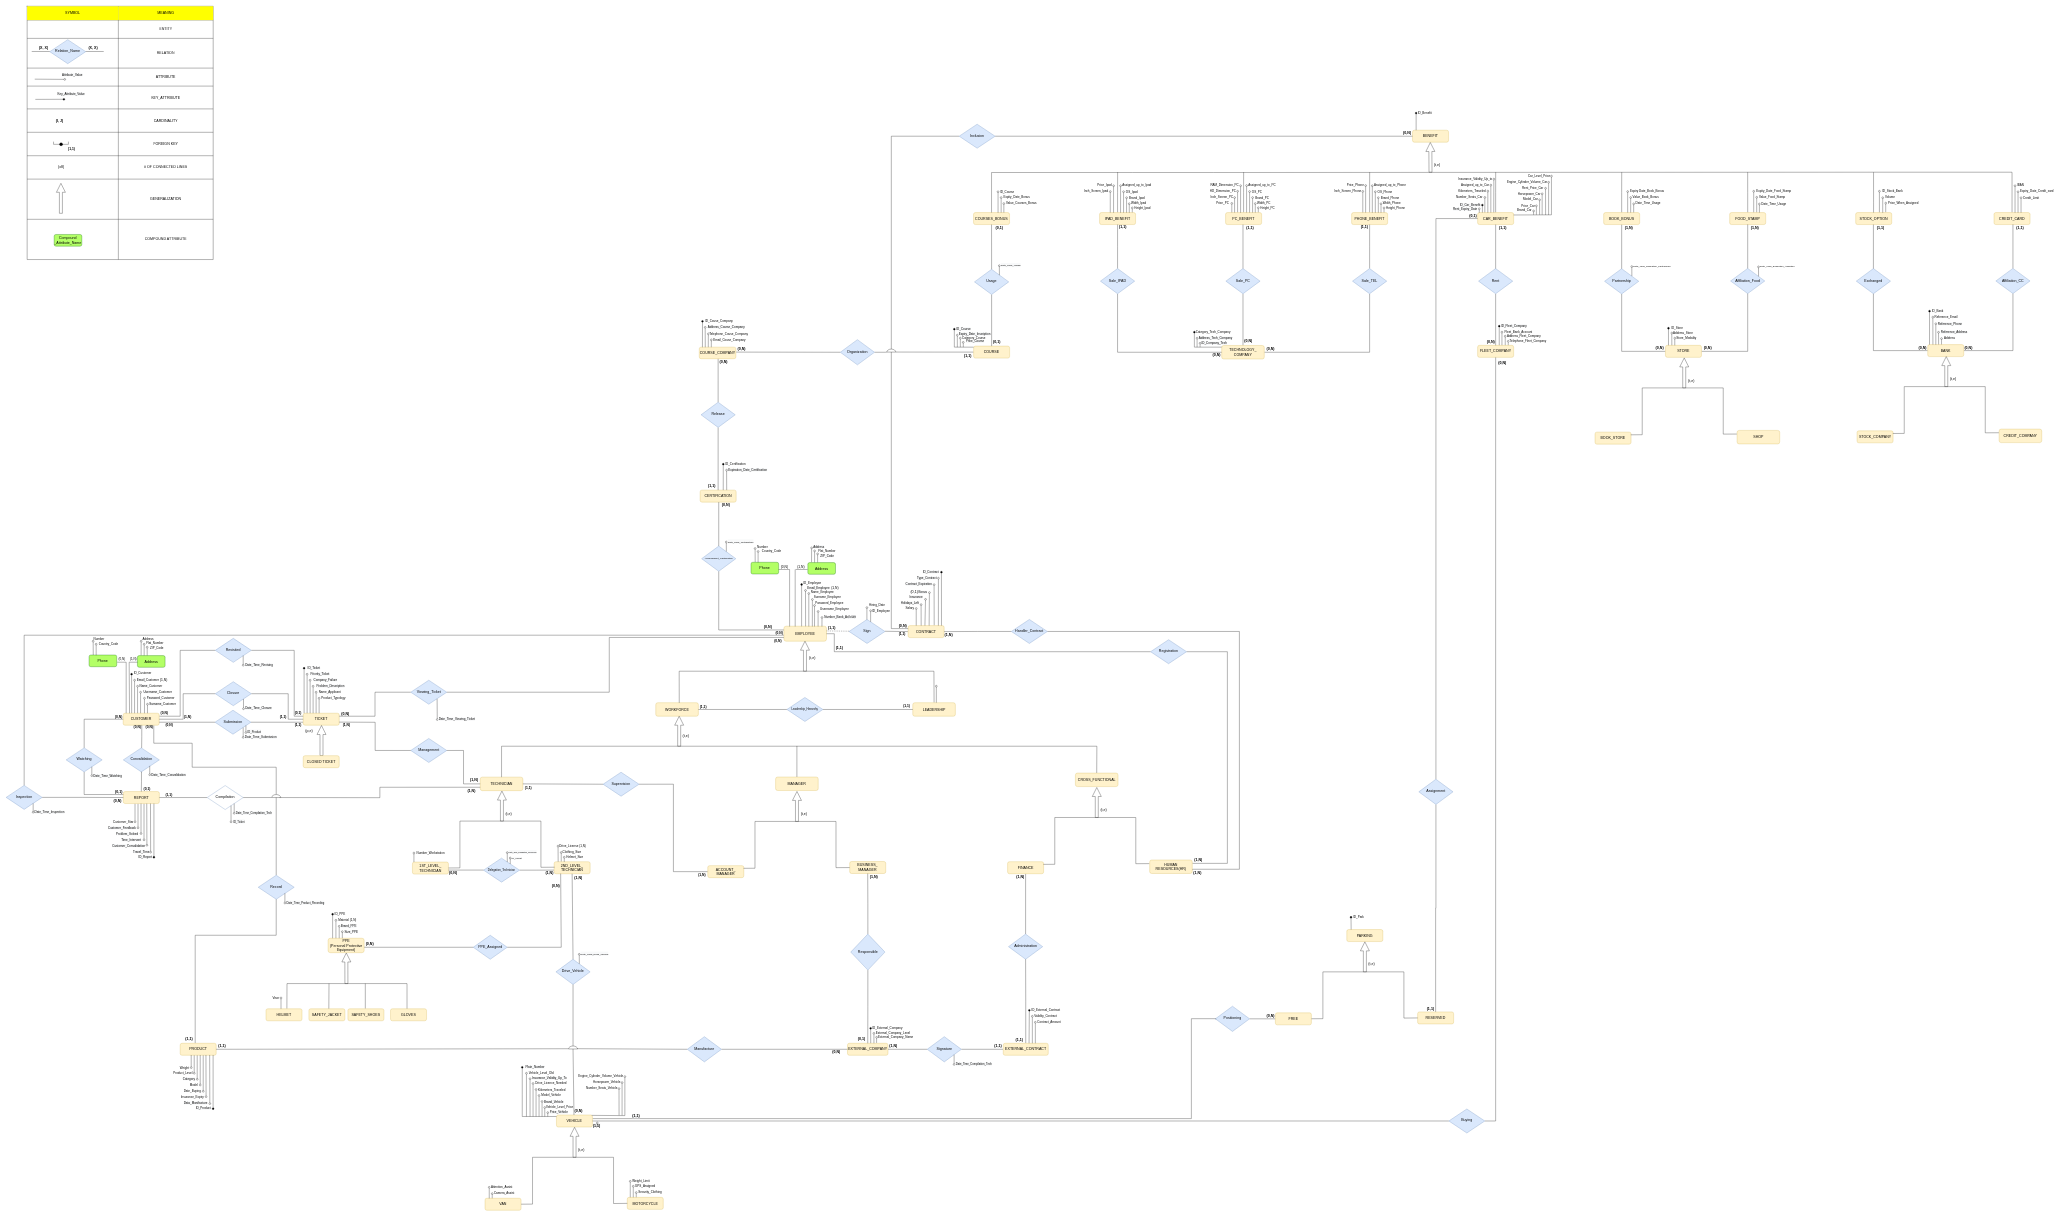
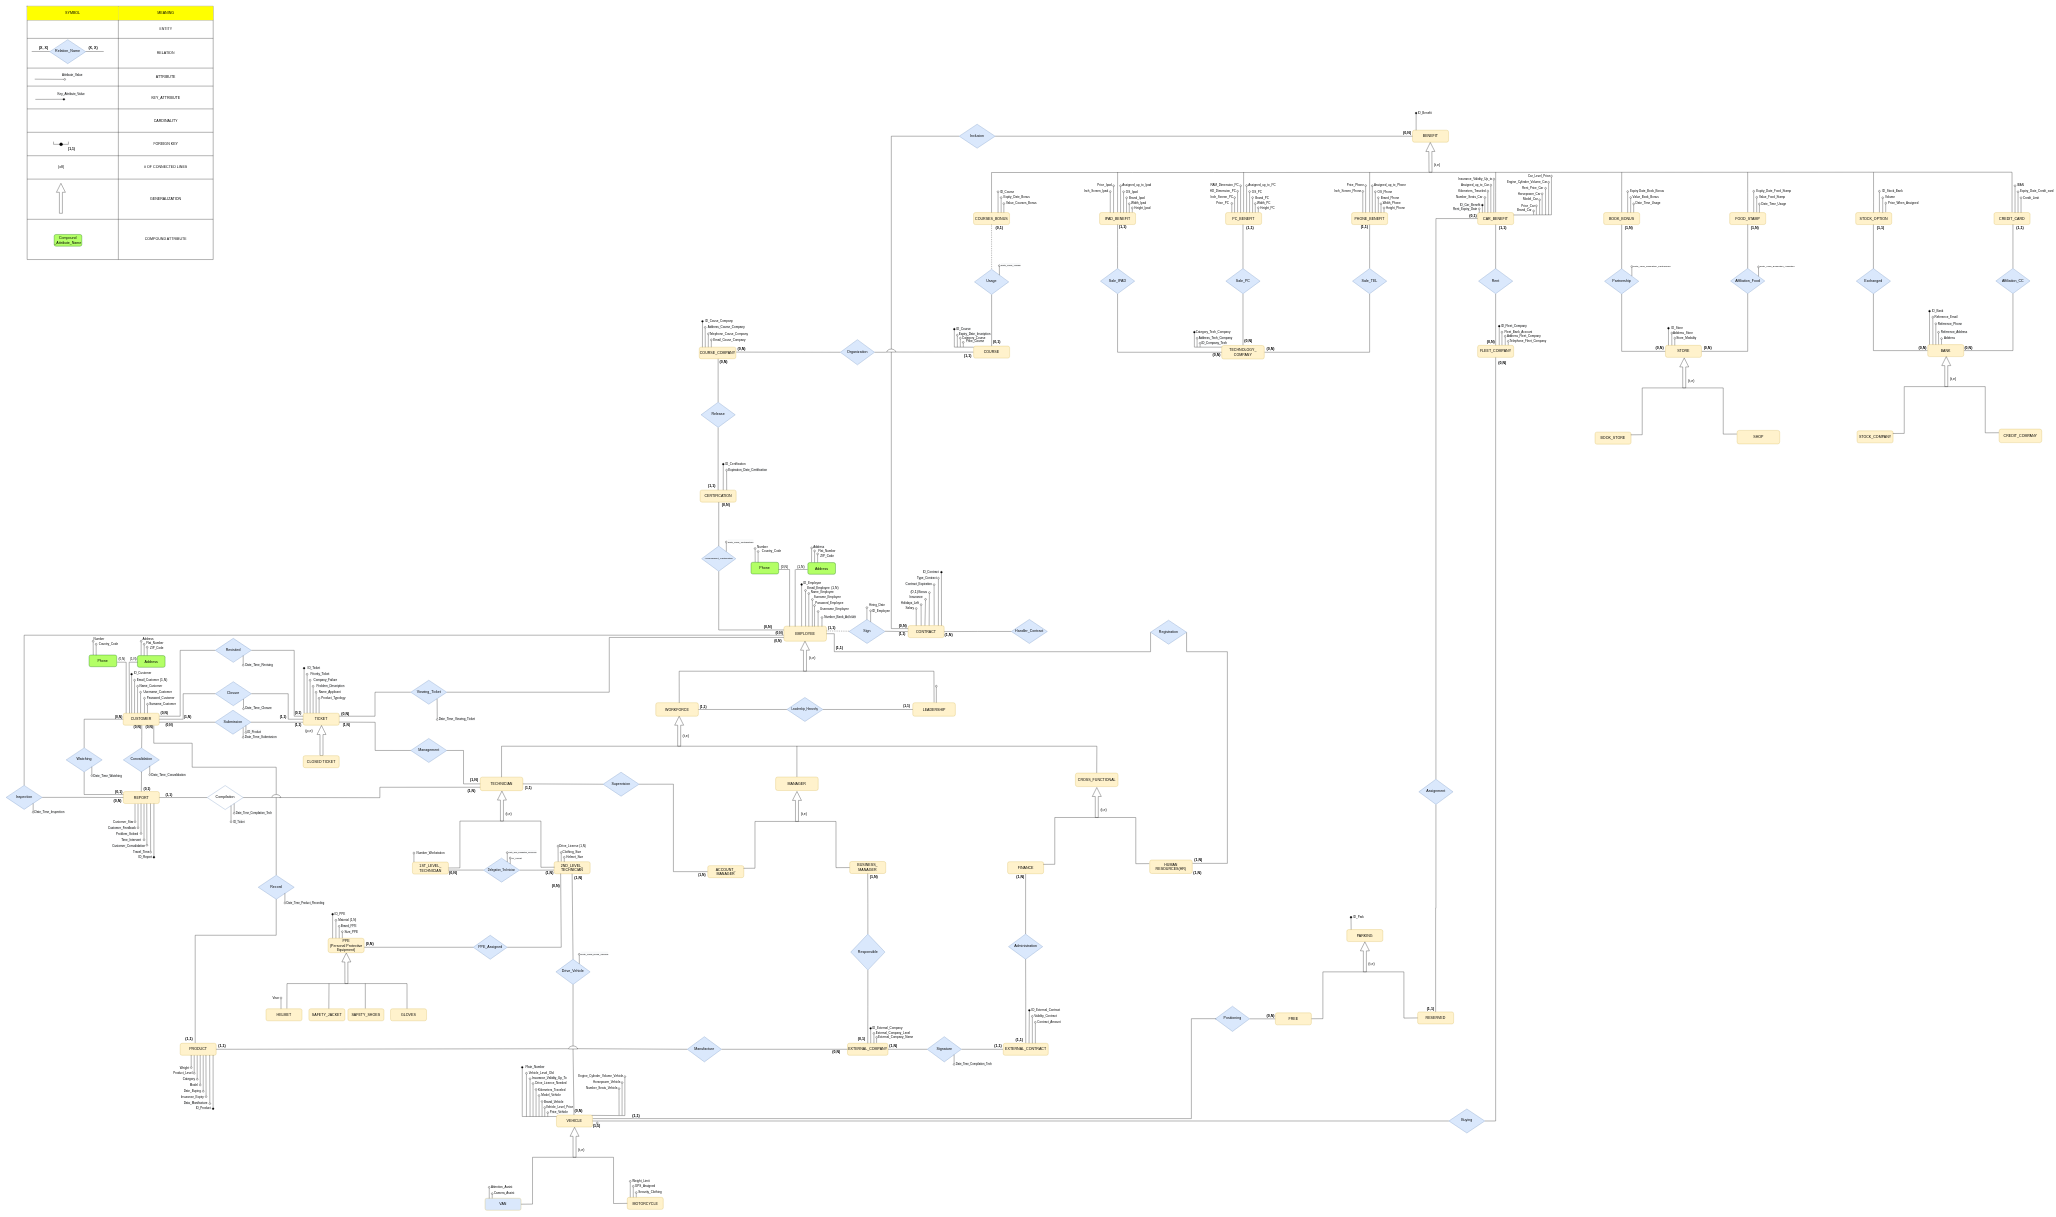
node "(I, J)": removed
edge "COURSES_BONUS" -- "Usage": style solid -> dashed
edge "Handler_Contract" -- "HUMAN RESOURCES(HR)": removed
node "Registration": moved (1168, 651) -> (1168, 632)
node "VAN": fillcolor #fff2cc -> #dae8fc
